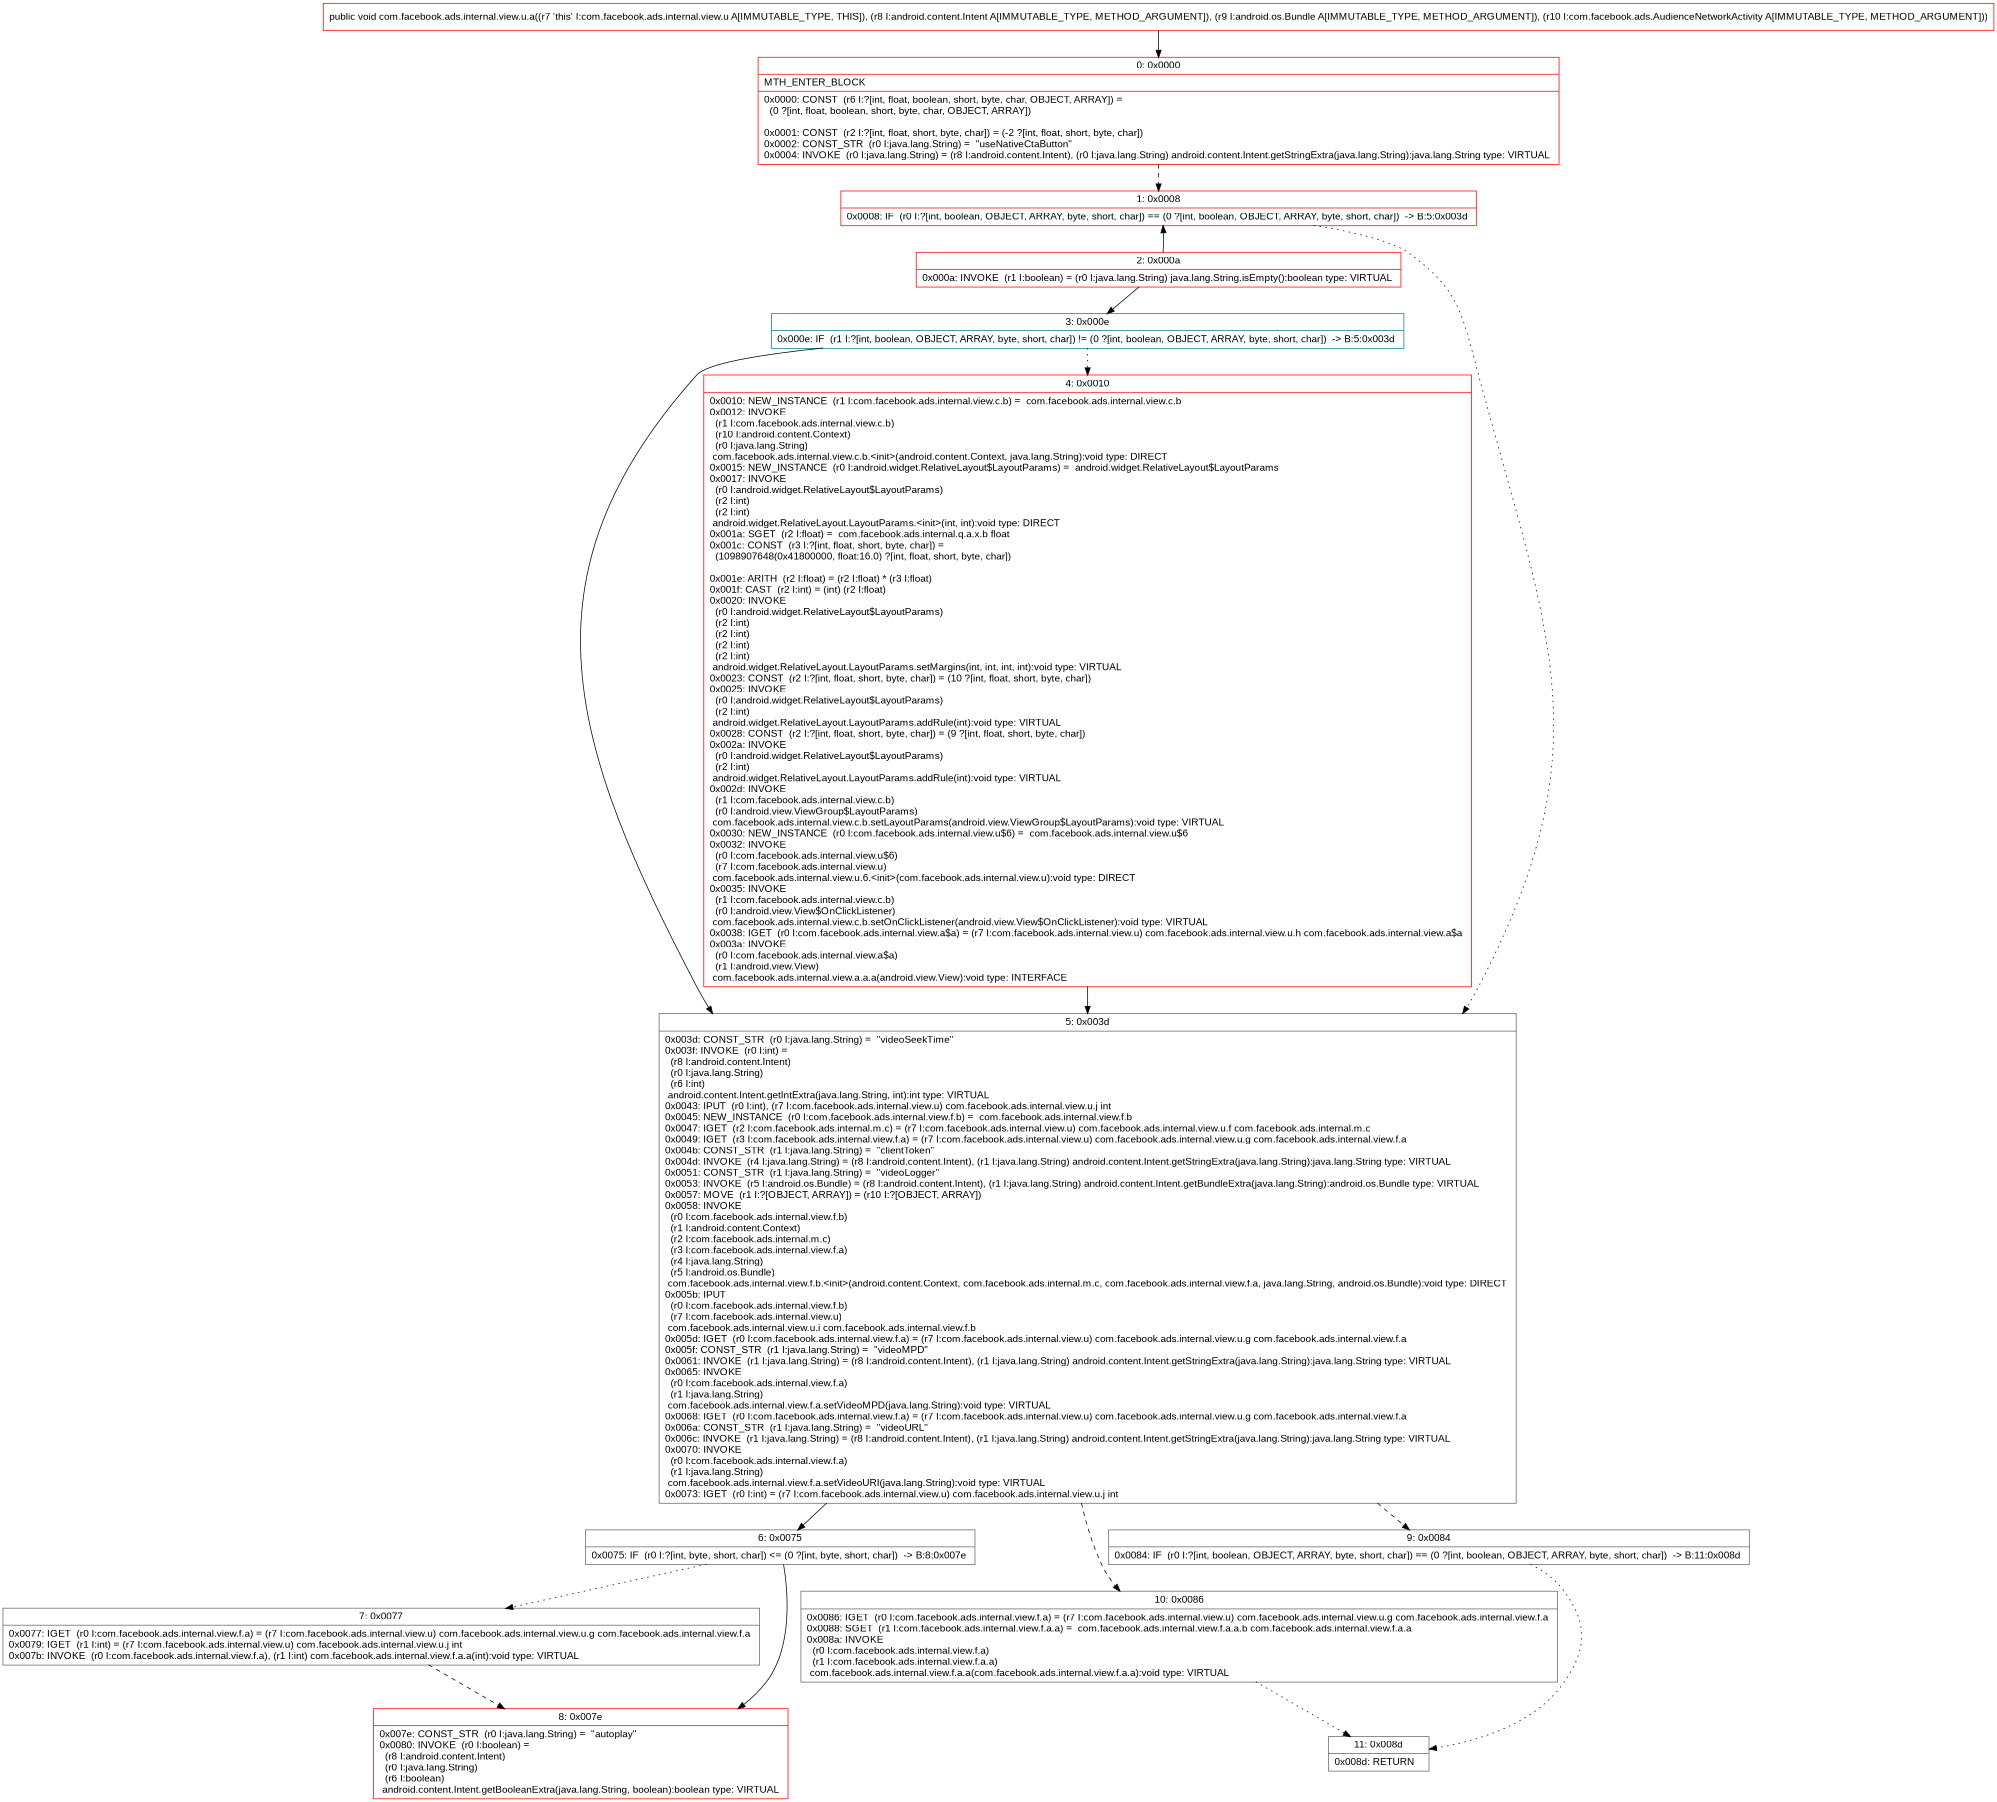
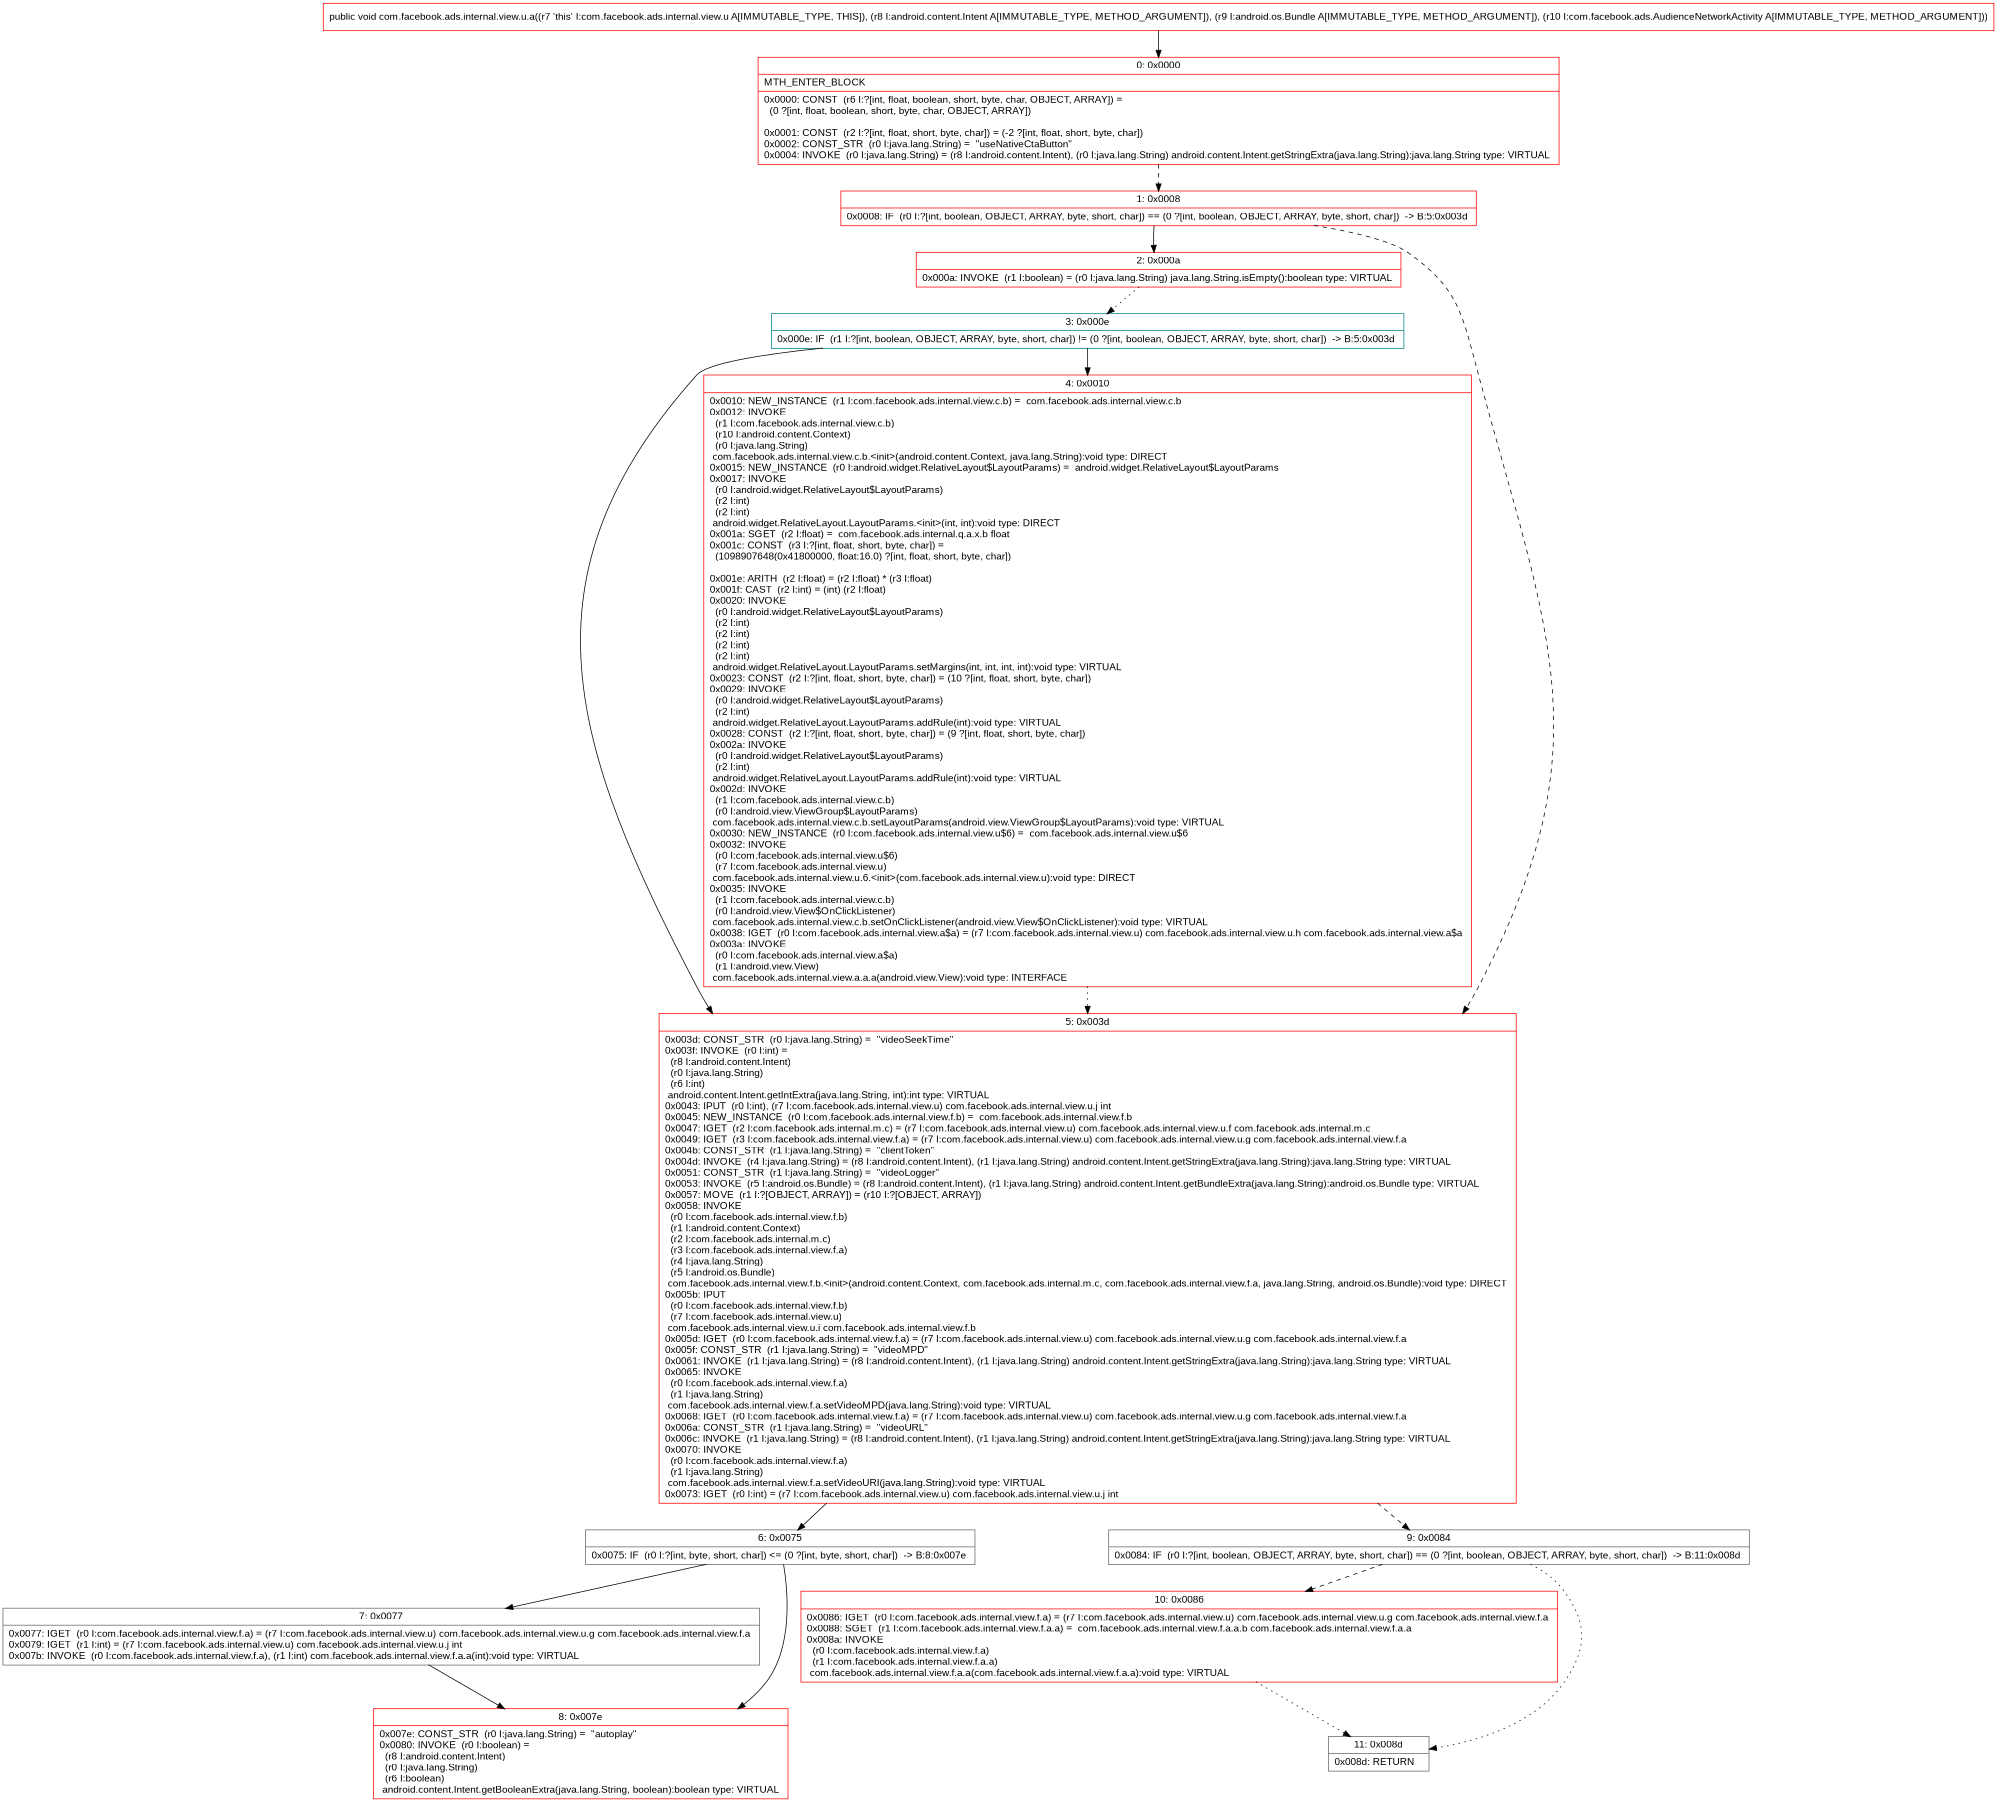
edge "2: 0x000a" -> "1: 0x0008": reversed
edge "2: 0x000a" -> "3: 0x000e": style solid -> dotted
edge "3: 0x000e" -> "4: 0x0010": style dotted -> solid
edge "1: 0x0008" -> "5: 0x003d": style dotted -> dashed
node "4: 0x0010": text "0x0025: INVOKE" -> "0x0029: INVOKE"
edge "4: 0x0010" -> "5: 0x003d": style solid -> dotted
node "5: 0x003d": color gray40 -> red
edge "5: 0x003d" -> "10: 0x0086": now "9: 0x0084" -> "10: 0x0086"
edge "6: 0x0075" -> "7: 0x0077": style dotted -> solid
node "10: 0x0086": color gray40 -> red
edge "7: 0x0077" -> "8: 0x007e": style dashed -> solid
